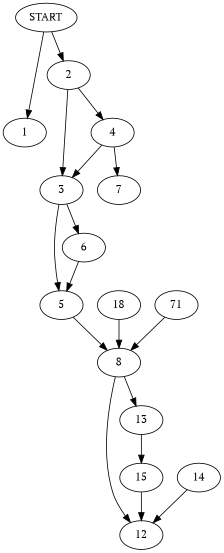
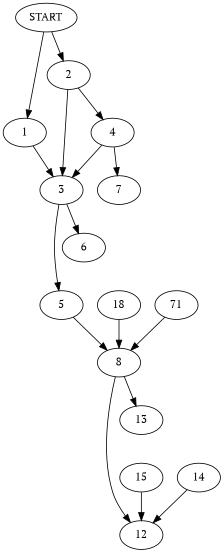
edge "1" -> "3": added
edge "6" -> "5": removed
edge "13" -> "15": removed
